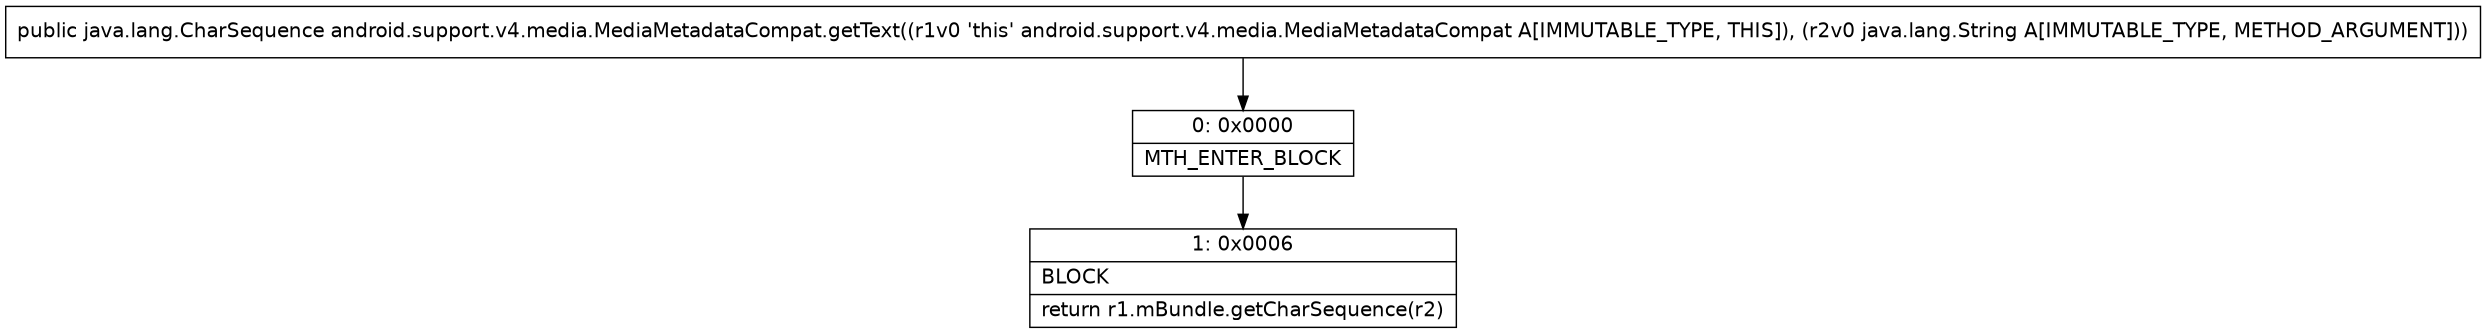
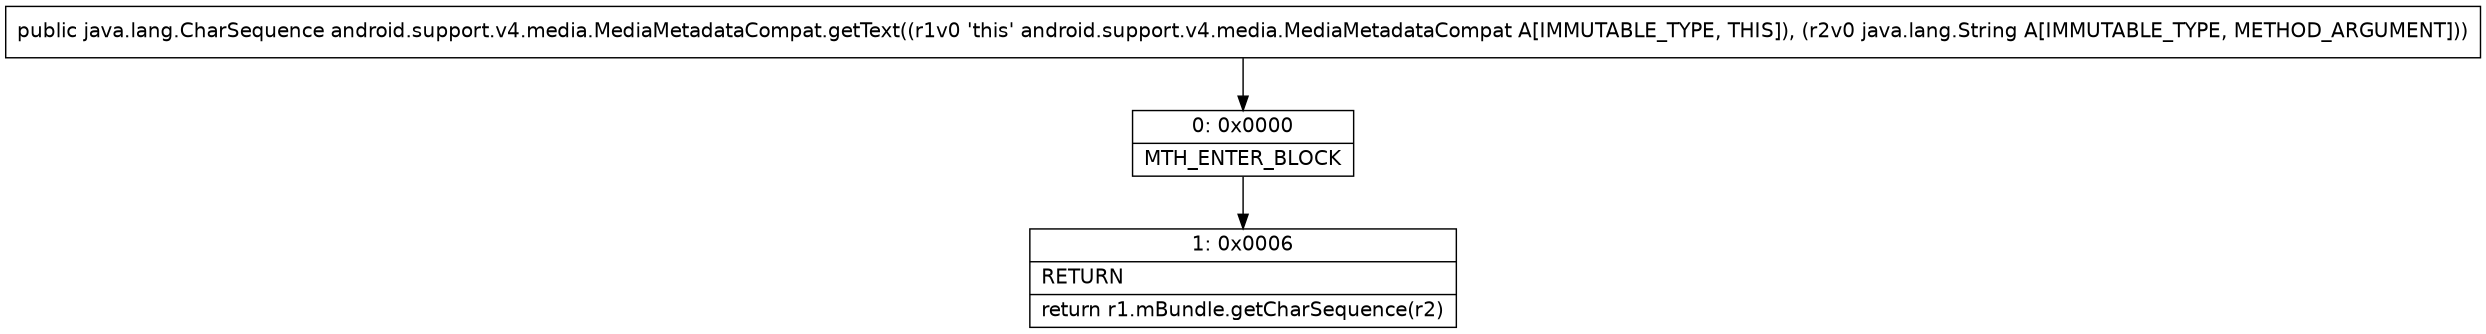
node "1: 0x0006": text "BLOCK" -> "RETURN"
